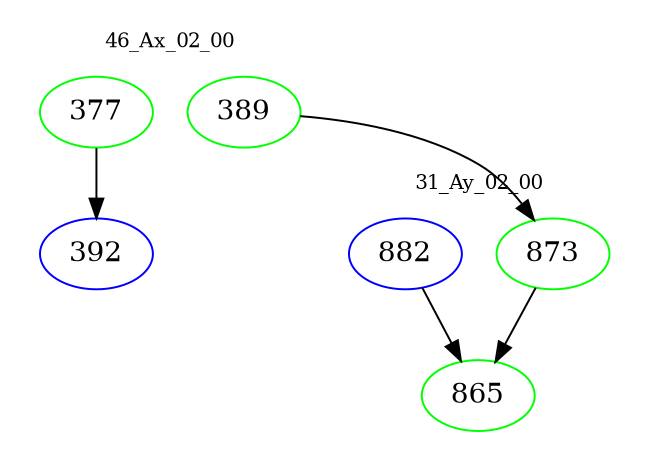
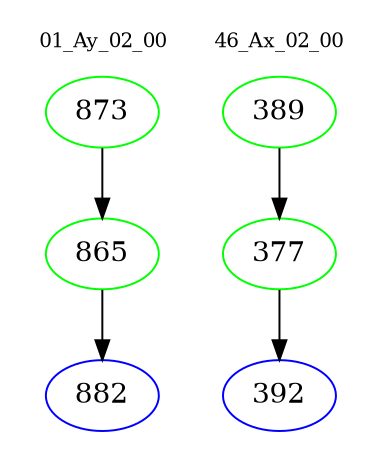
edge "389" -> "873": now "389" -> "377"
cluster "31_Ay_02_00": label "31_Ay_02_00" -> "01_Ay_02_00"
edge "882" -> "865": reversed
